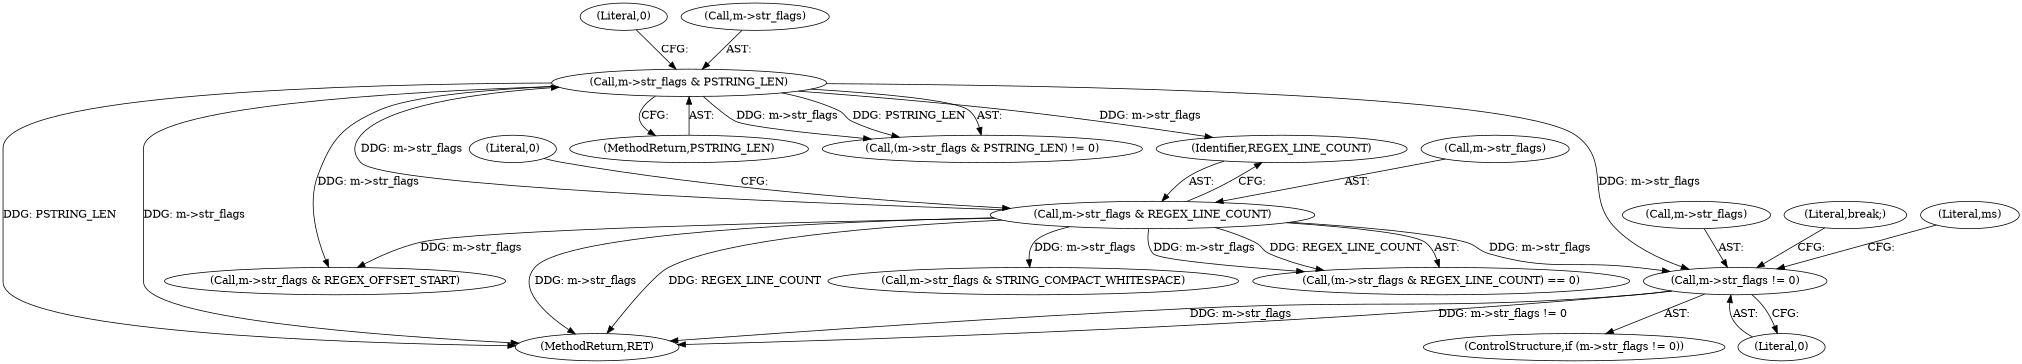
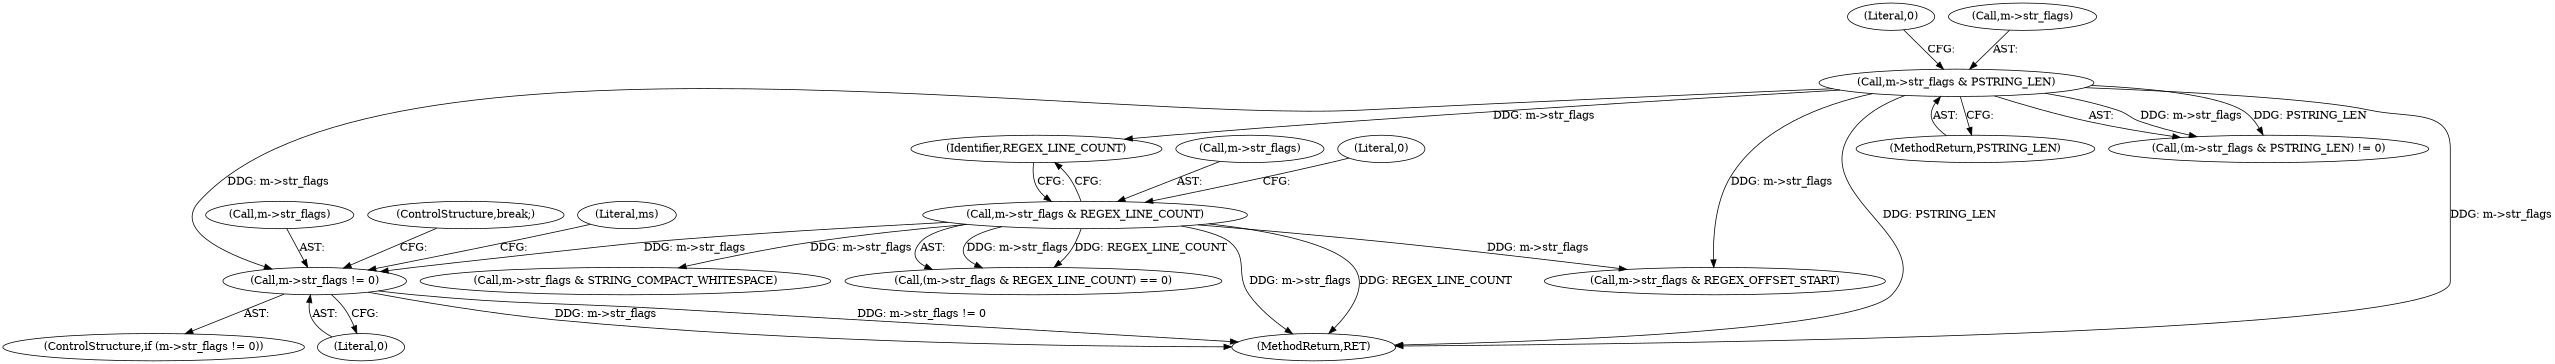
edge "(Identifier,REGEX_LINE_COUNT)" -> "(Call,m->str_flags & REGEX_LINE_COUNT)": label "AST: " -> "CFG: "
edge "(Call,m->str_flags & REGEX_LINE_COUNT)" -> "(Call,m->str_flags & PSTRING_LEN)": removed, label "DDG: m->str_flags"
node "(Literal,break;)": label "(Literal,break;)" -> "(ControlStructure,break;)"
